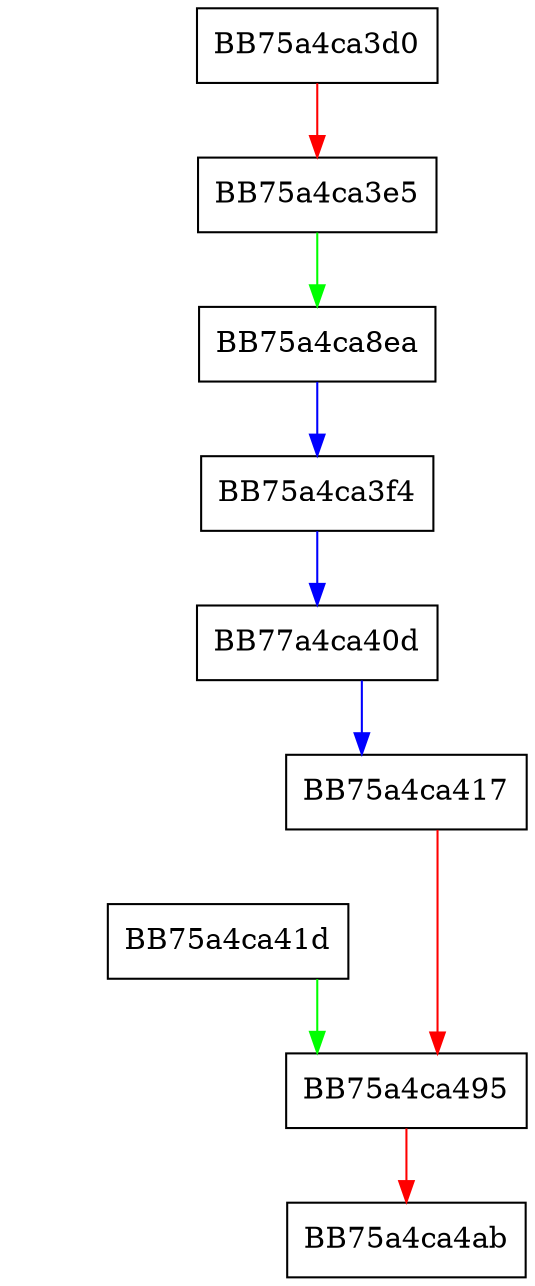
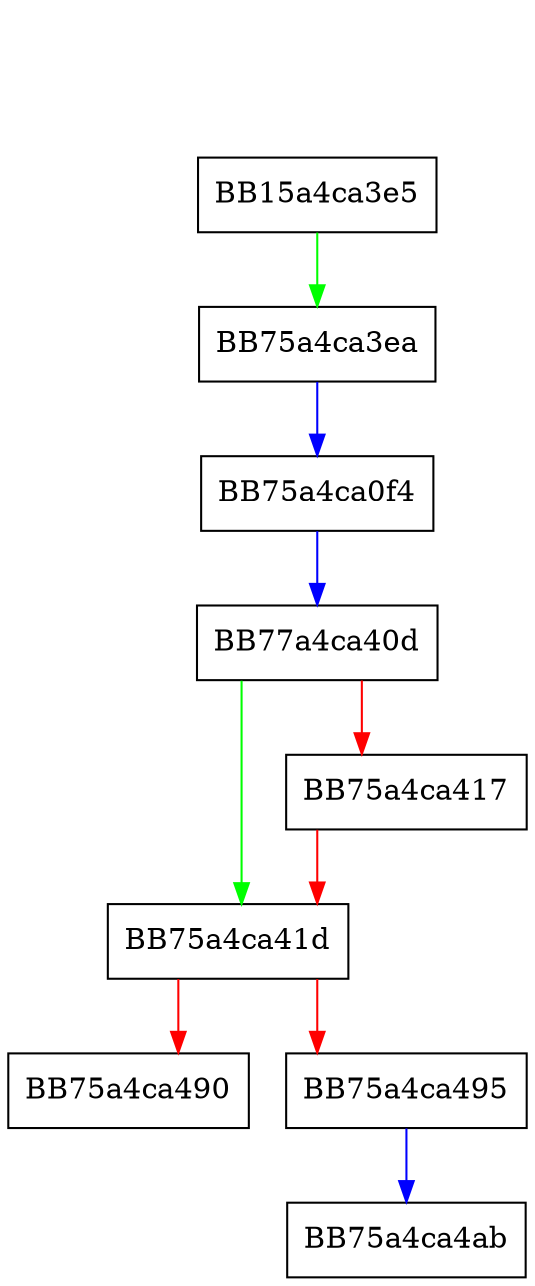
node "BB75a4ca3d0": removed
node "BB75a4ca3e5": label "BB75a4ca3e5" -> "BB15a4ca3e5"
node "BB75a4ca8ea": label "BB75a4ca8ea" -> "BB75a4ca3ea"
node "BB75a4ca3f4": label "BB75a4ca3f4" -> "BB75a4ca0f4"
edge "BB77a4ca40d" -> "BB75a4ca417": color blue -> red
edge "BB77a4ca40d" -> "BB75a4ca41d": added
edge "BB75a4ca417" -> "BB75a4ca495": now "BB75a4ca417" -> "BB75a4ca41d"
edge "BB75a4ca41d" -> "BB75a4ca495": color green -> red
node "BB75a4ca490": added
edge "BB75a4ca495" -> "BB75a4ca4ab": color red -> blue
